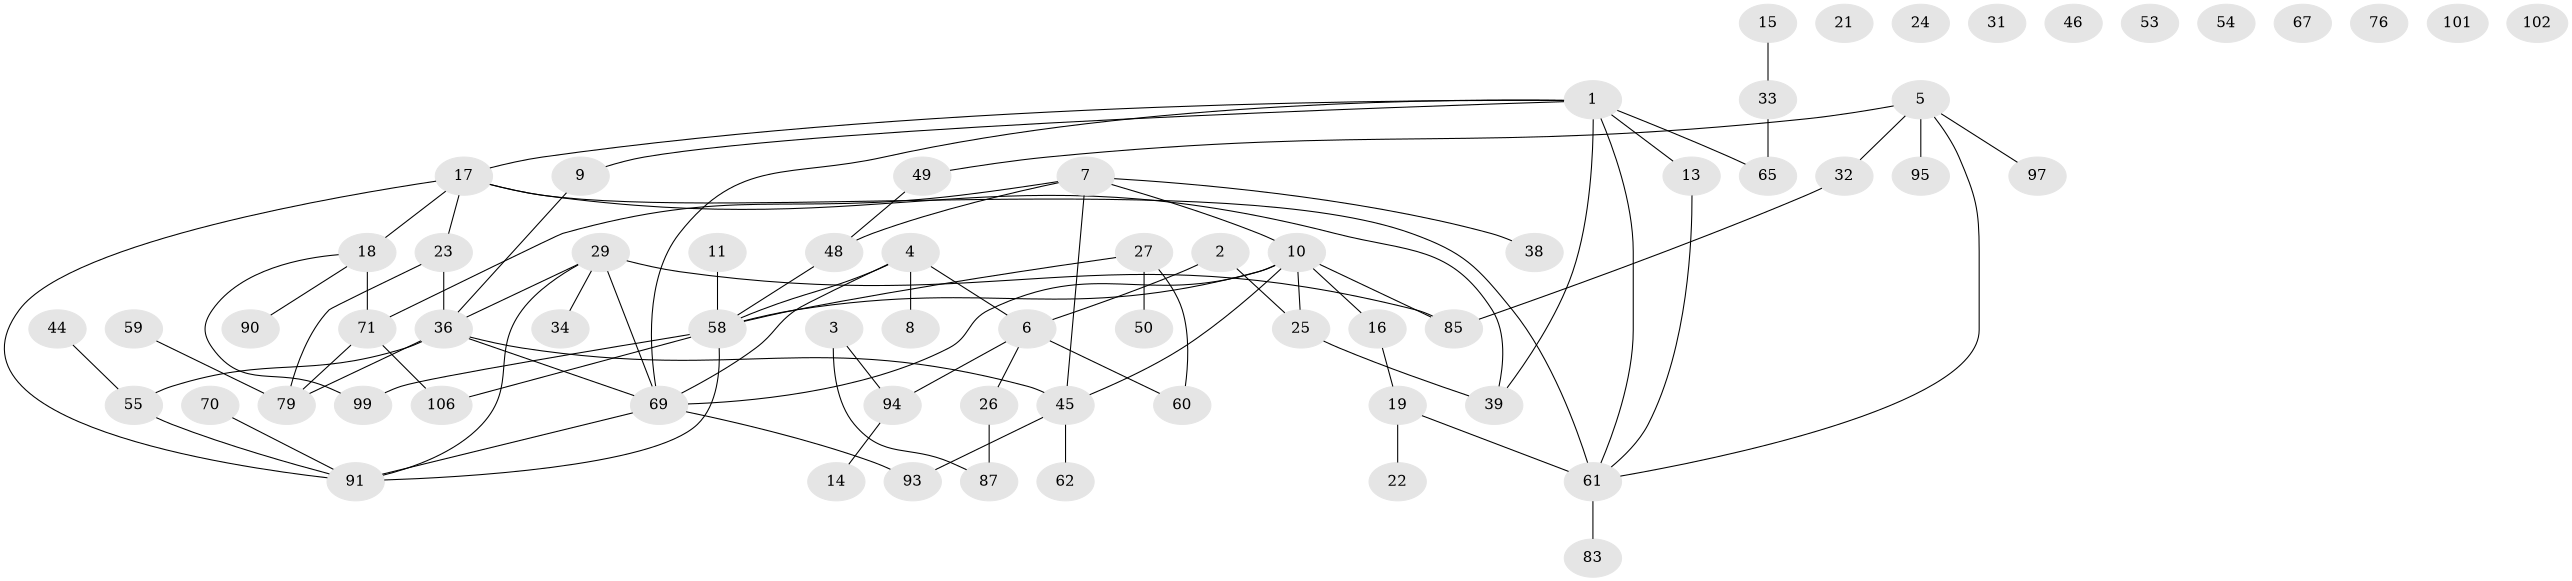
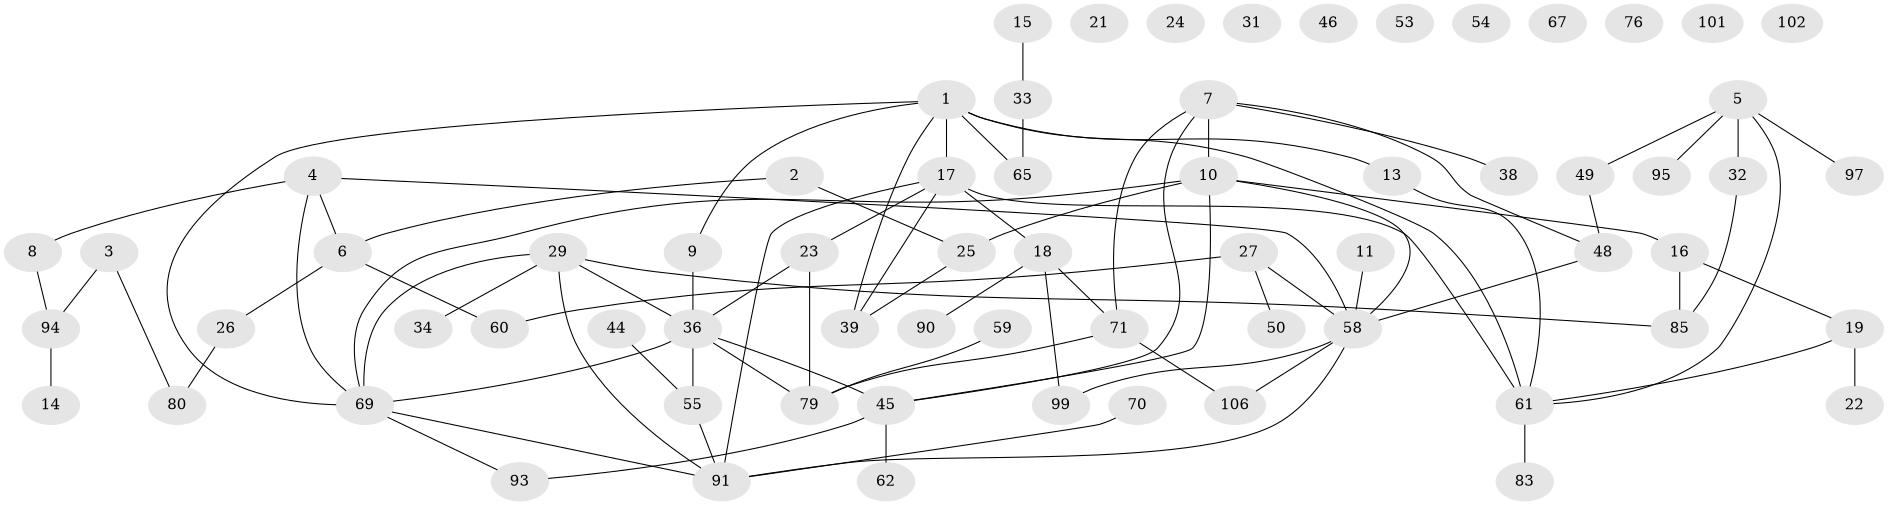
edge "10" -- "85": now "16" -- "85"
edge "6" -- "94": now "8" -- "94"
node "87": label "87" -> "80"
